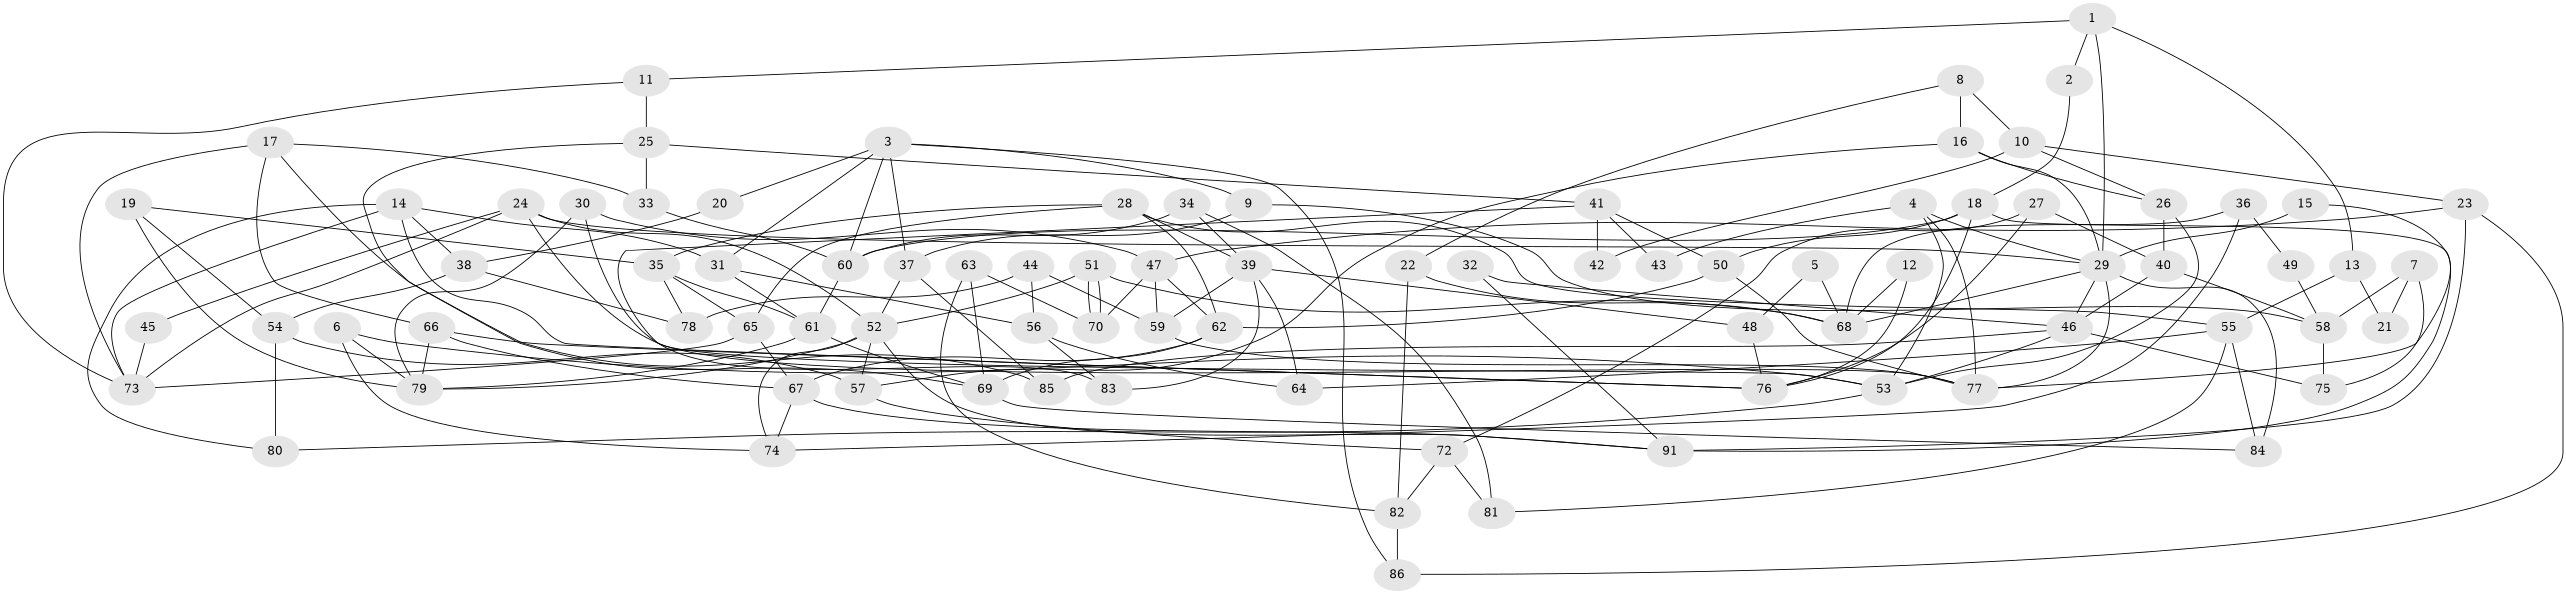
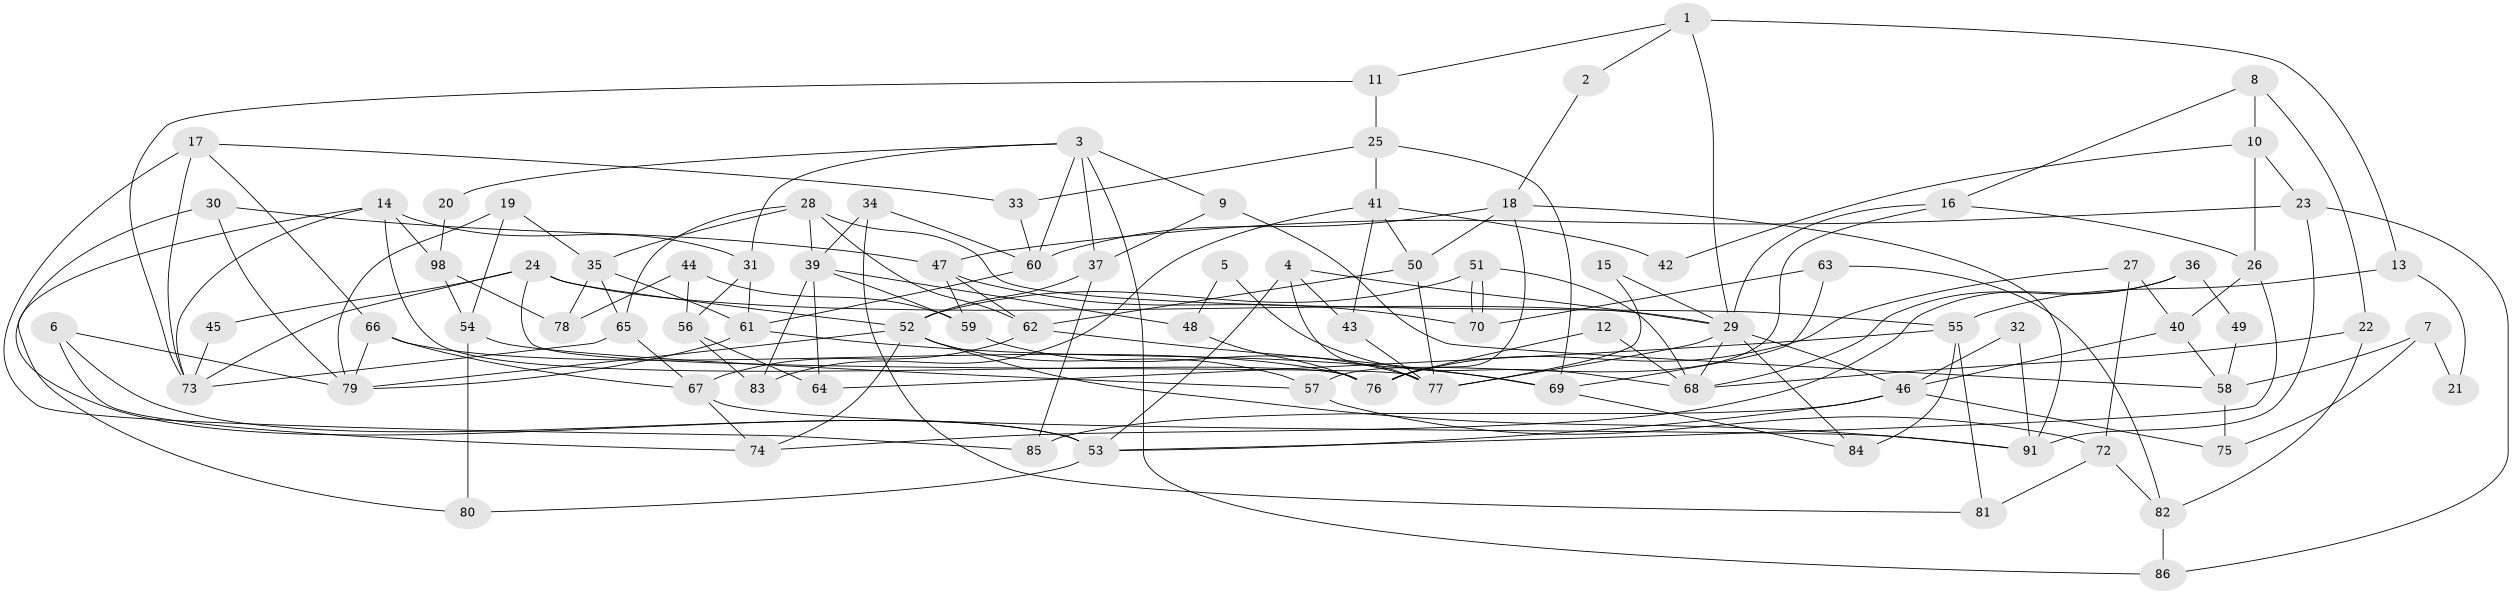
node "38": label "38" -> "98"
edge "43" -- "77": added
